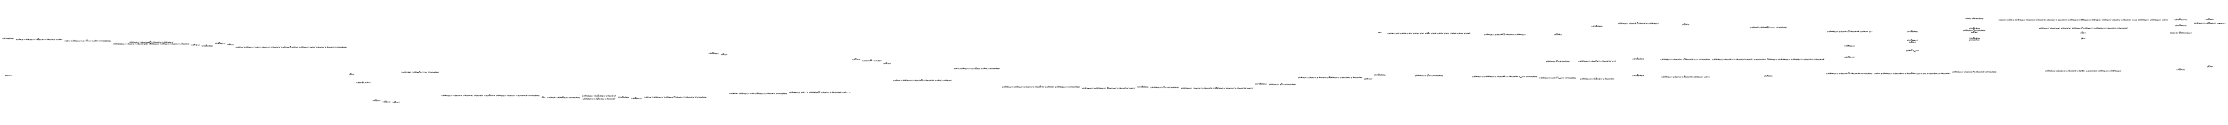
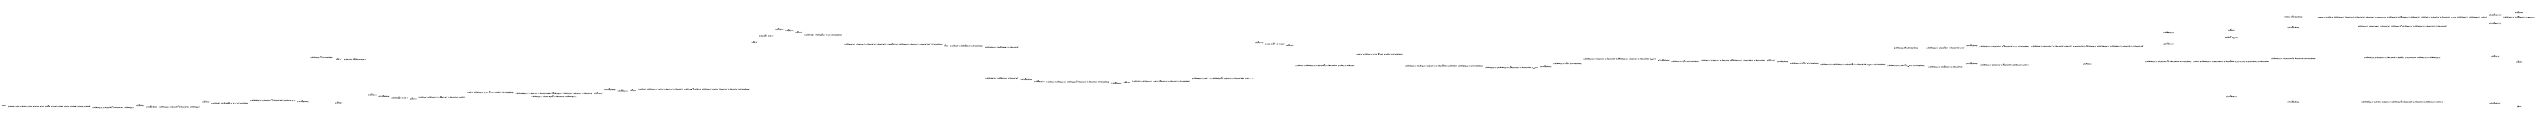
node "7394: call-0:0[v10,'match',v11,v8]": added
node "7396: read-variable['Array-2843:56',v9,-]": added
node "7650: read-variable['elemData-2896:13',v20,v2]": added
